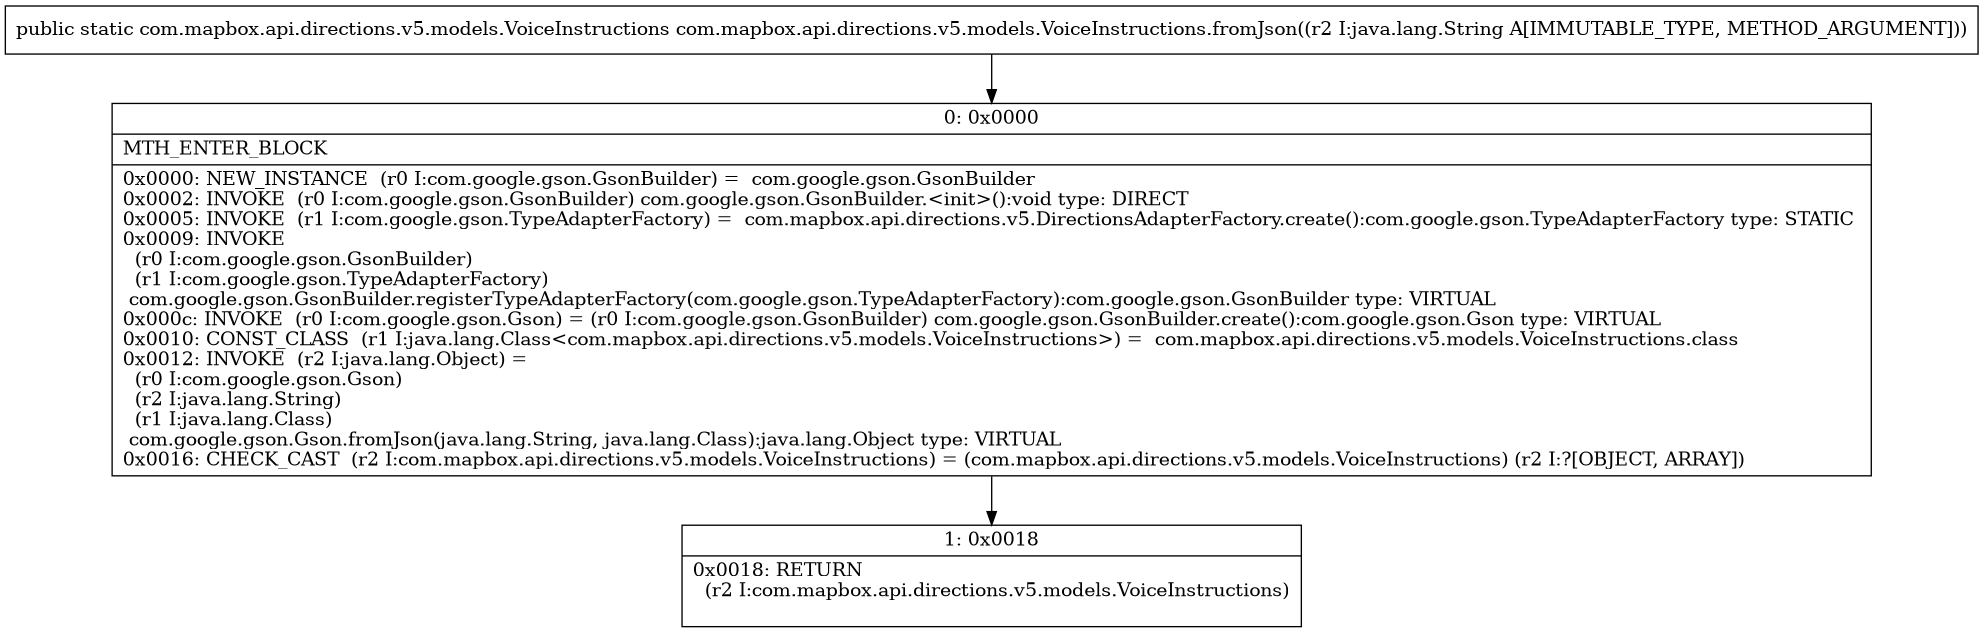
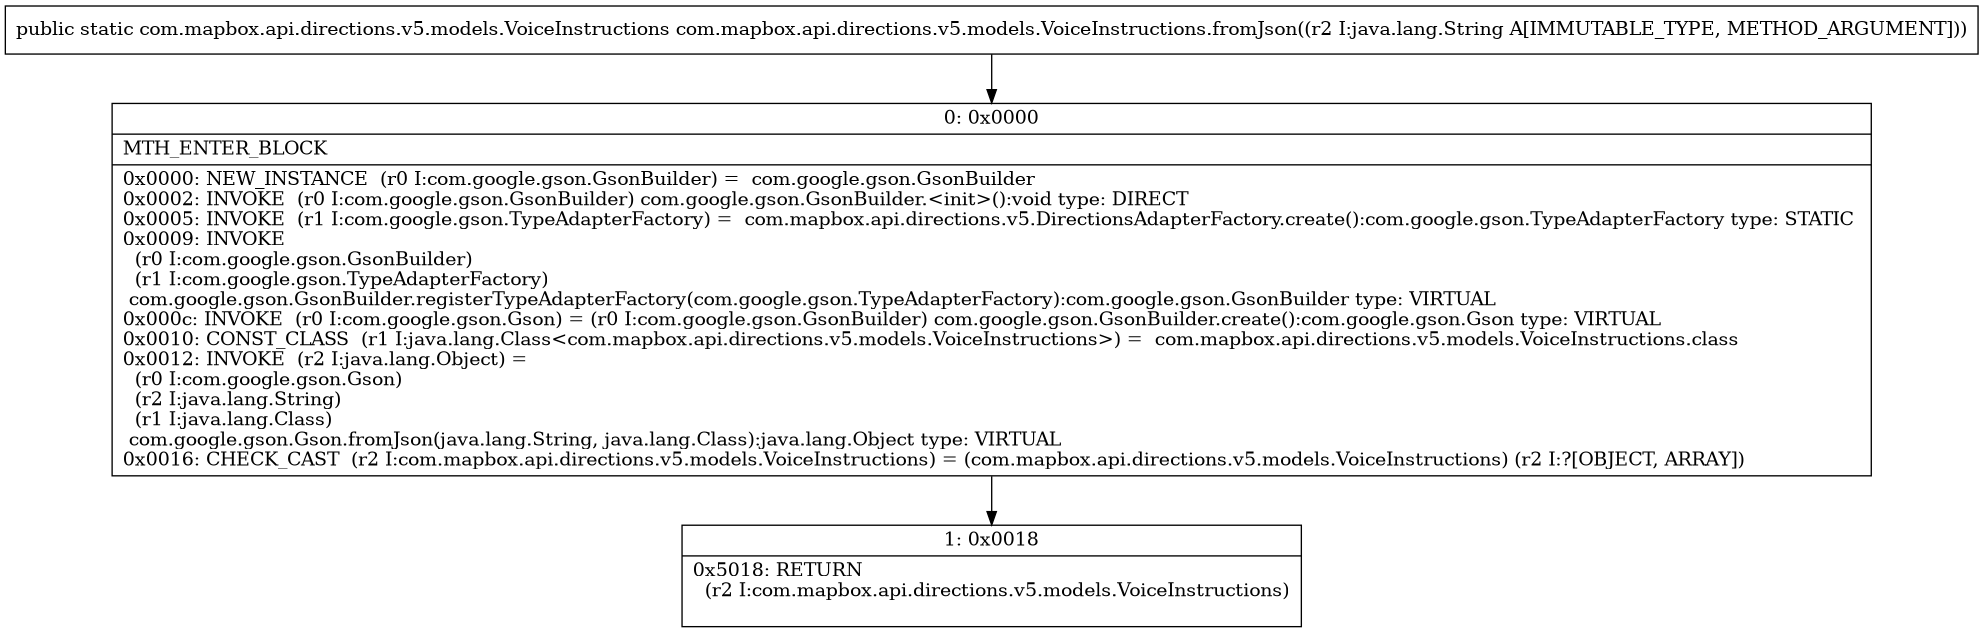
node "1: 0x0018": text "0x0018: RETURN" -> "0x5018: RETURN"
